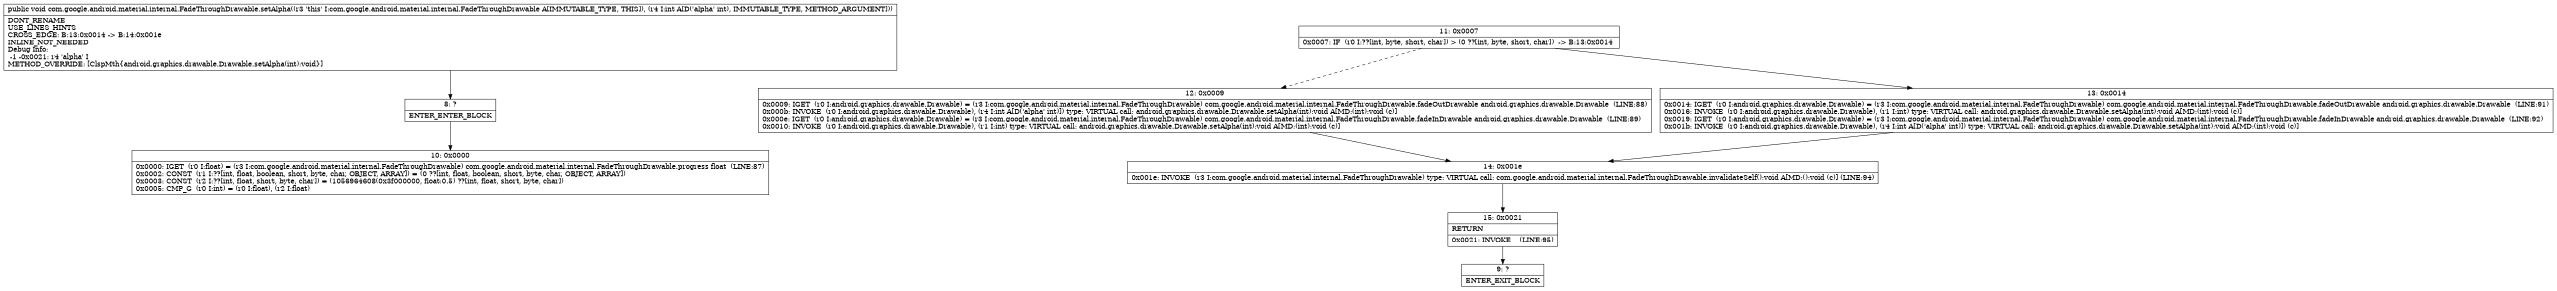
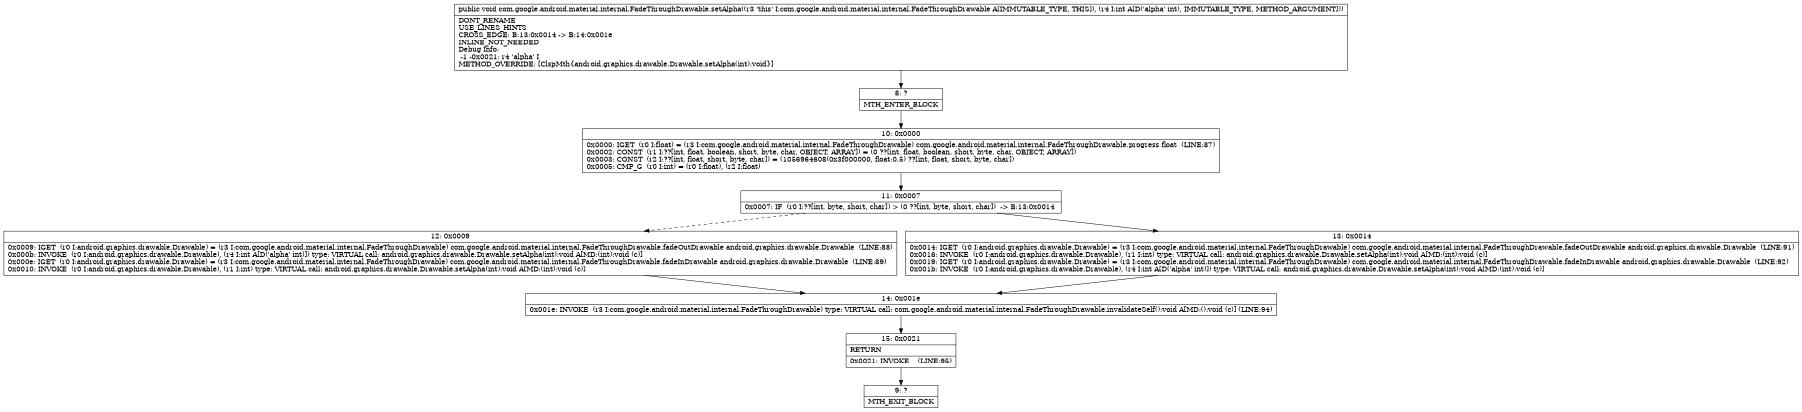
node "8: ?": text "ENTER_ENTER_BLOCK" -> "MTH_ENTER_BLOCK"
edge "10: 0x0000" -> "11: 0x0007": added
node "9: ?": text "ENTER_EXIT_BLOCK" -> "MTH_EXIT_BLOCK"
